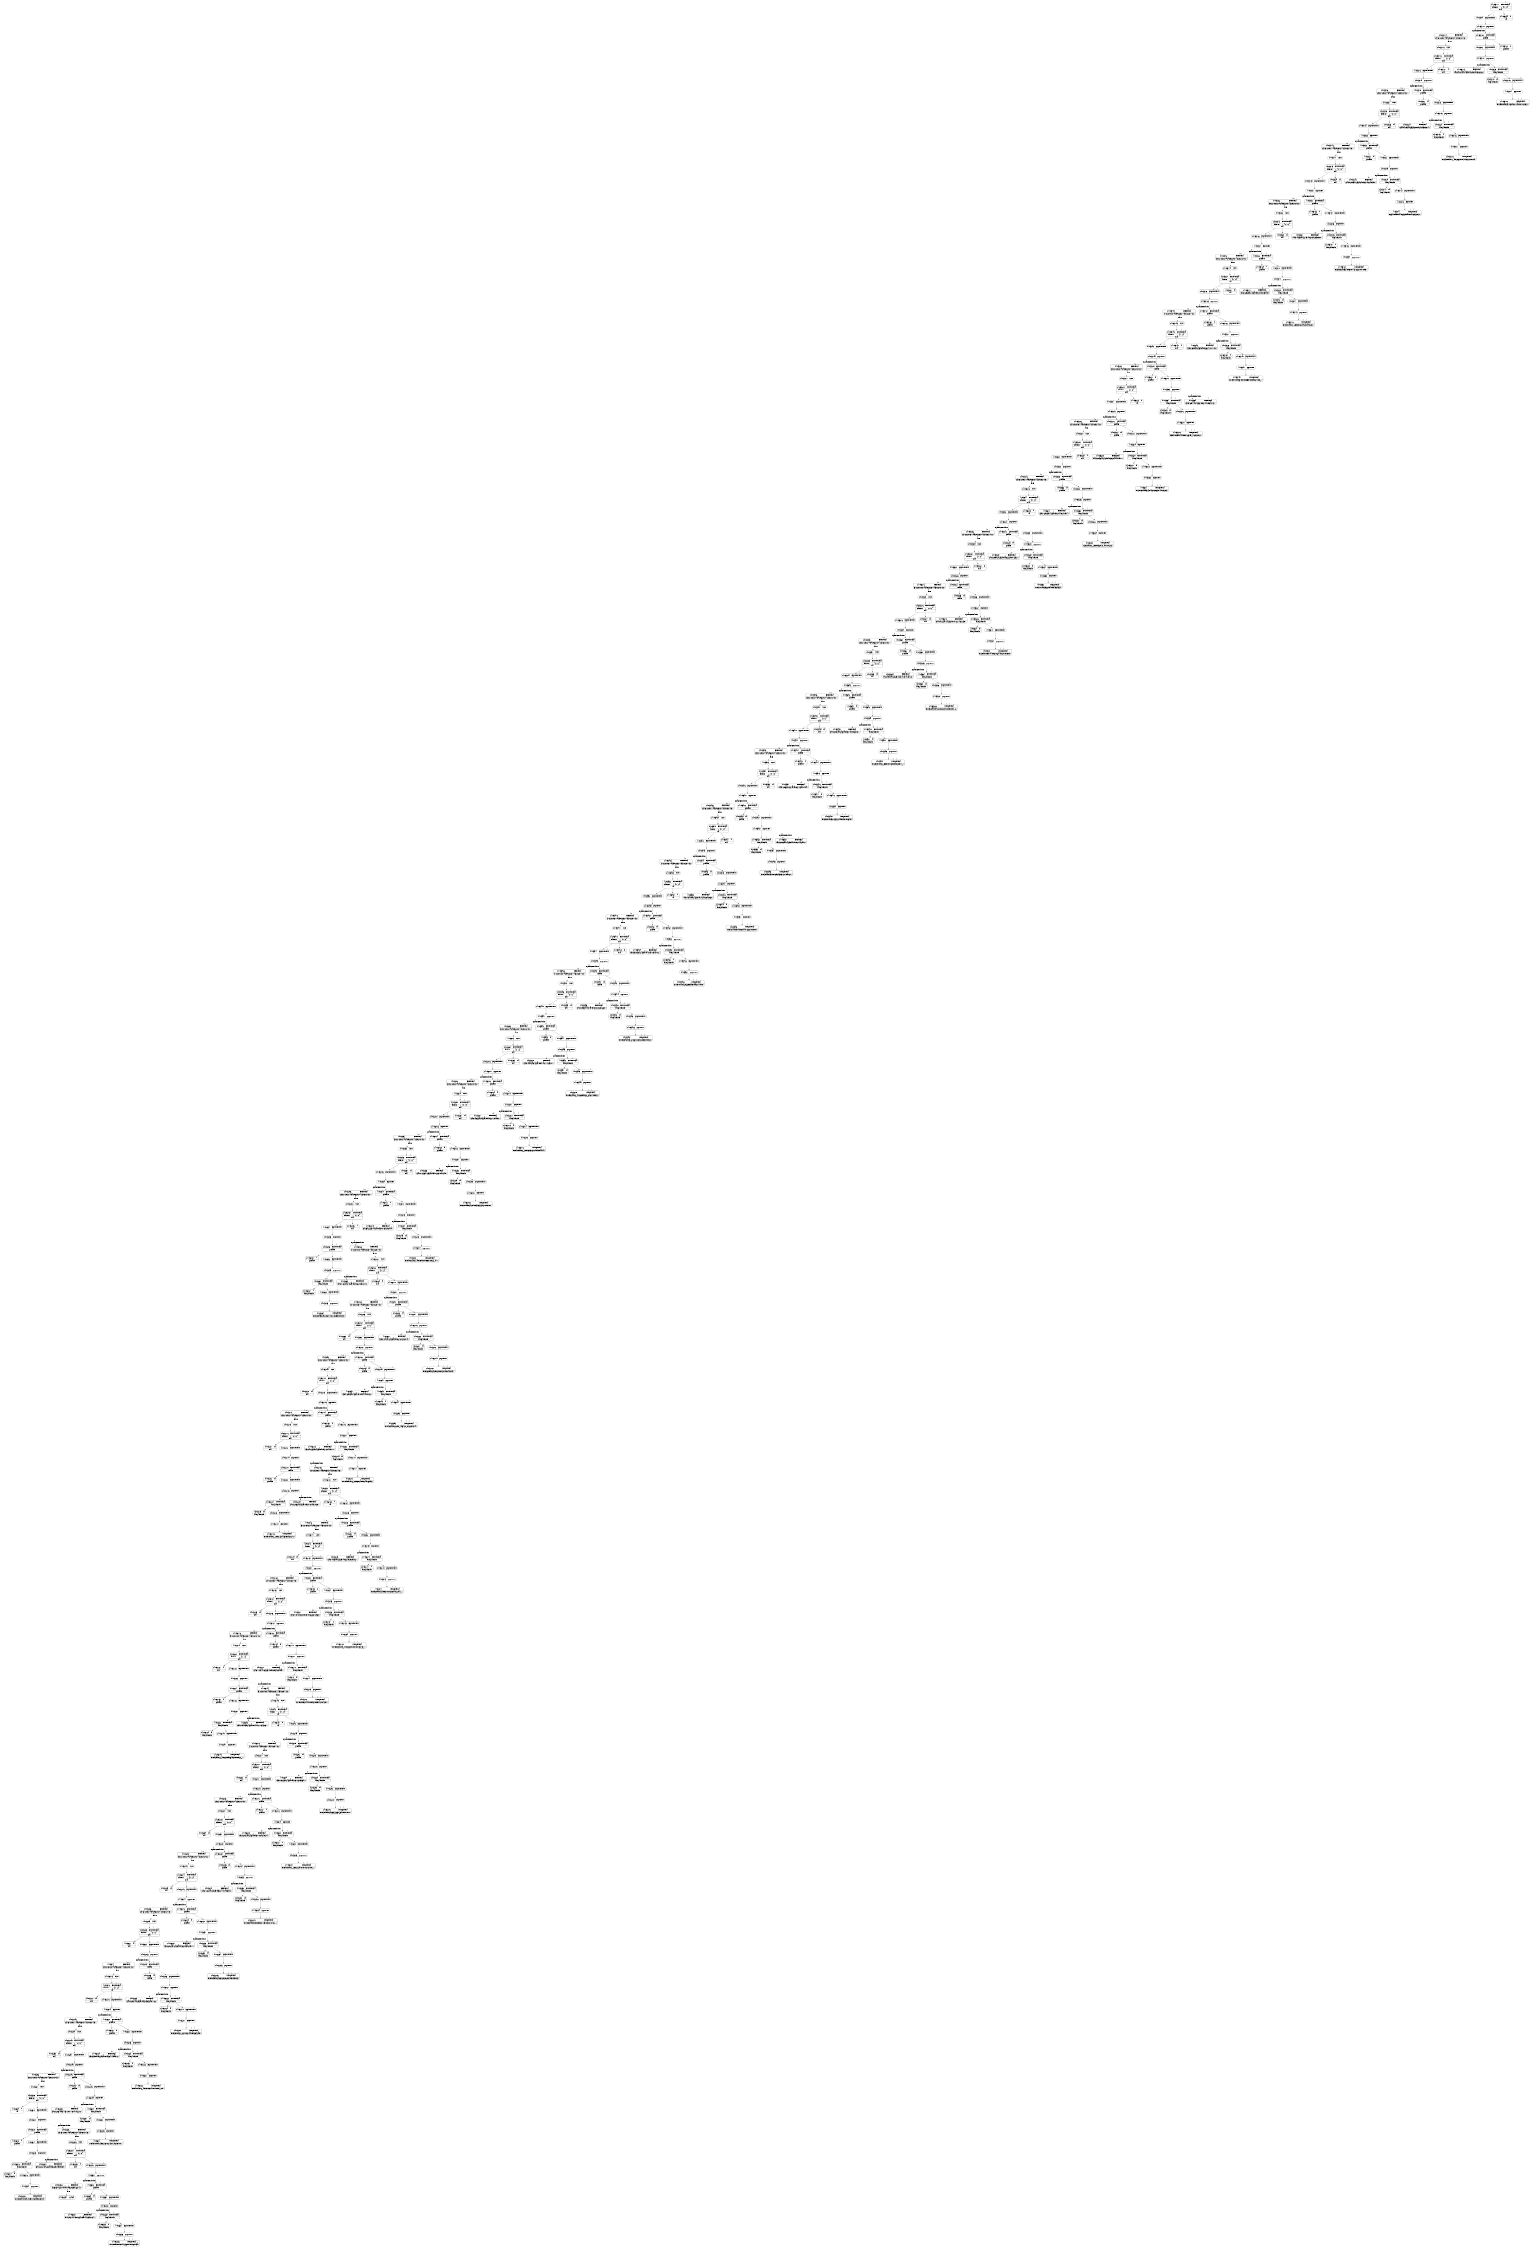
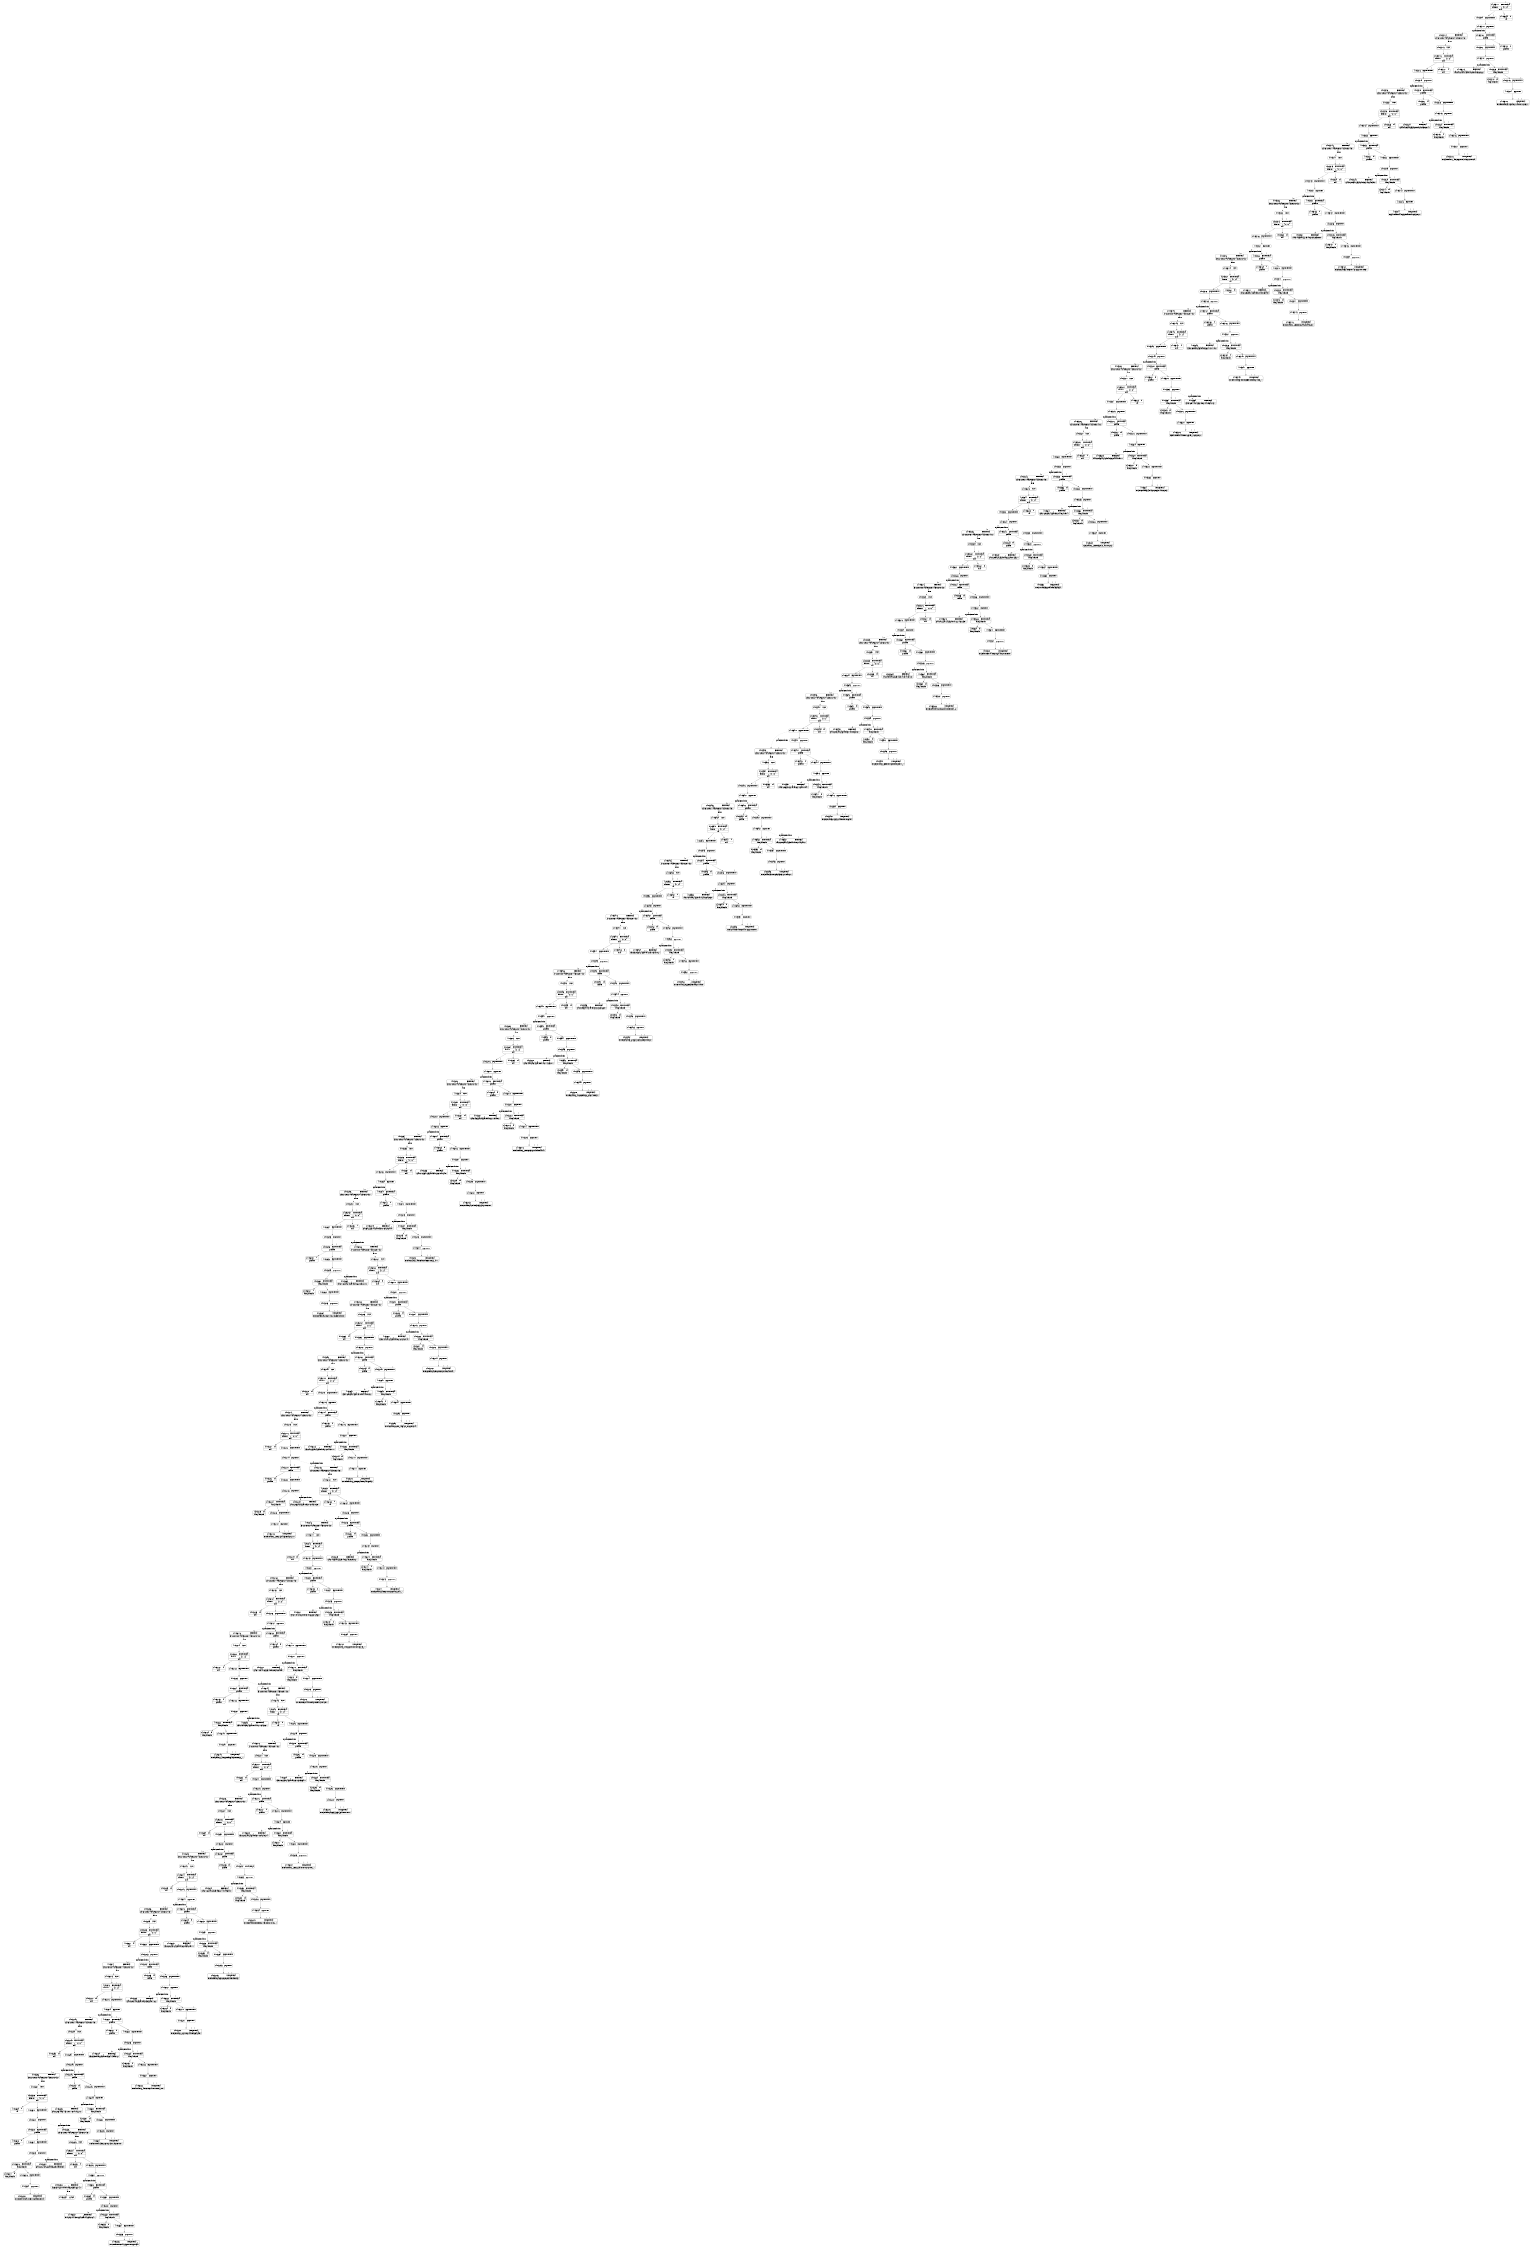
edge "247055911" -> "247055922": now "247055910" -> "247055922"
node "247056234": text "ArgumentList" -> "MWkSTczJP"
